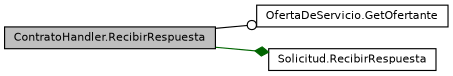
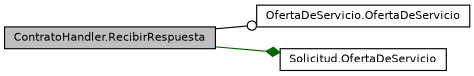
node "OfertaDeServicio.GetOfertante": label "OfertaDeServicio.GetOfertante" -> "OfertaDeServicio.OfertaDeServicio"
node "Solicitud.RecibirRespuesta": label "Solicitud.RecibirRespuesta" -> "Solicitud.OfertaDeServicio"
